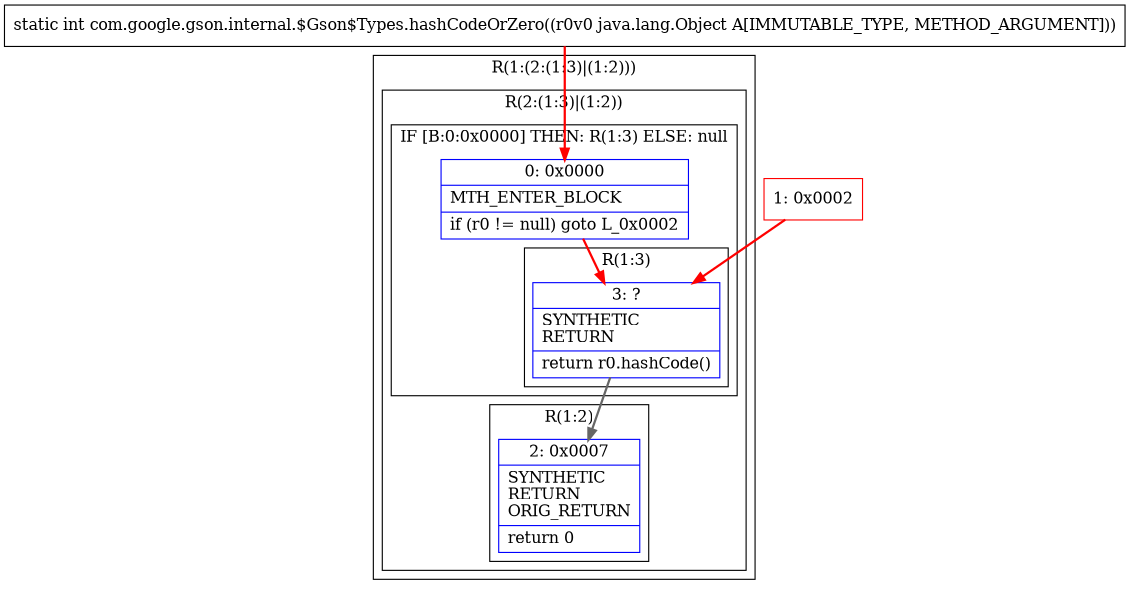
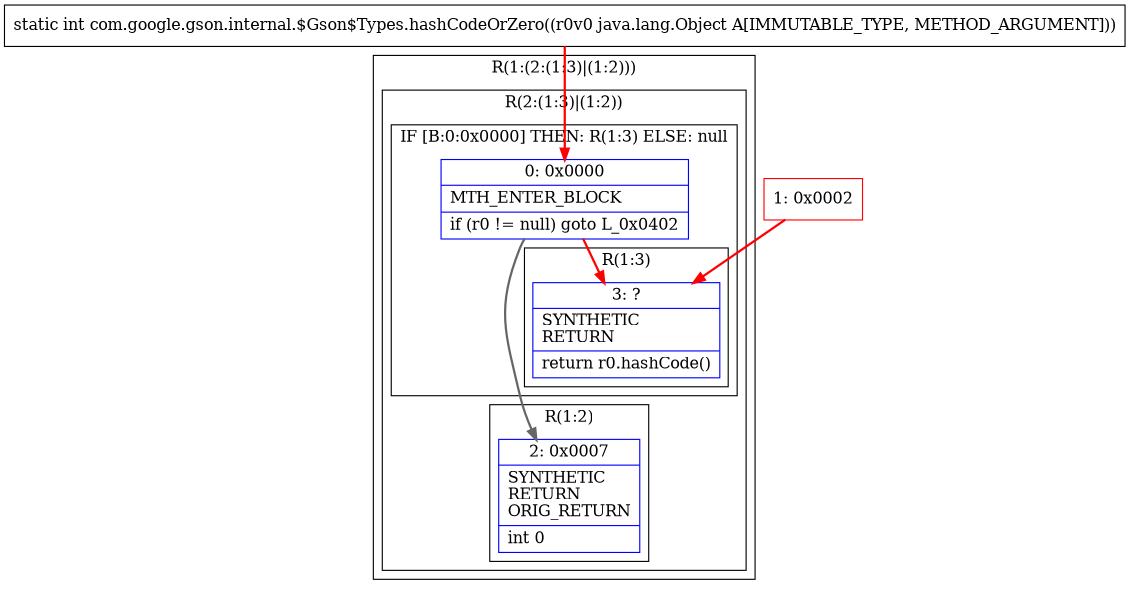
node "0: 0x0000": text "if (r0 != null) goto L_0x0002" -> "if (r0 != null) goto L_0x0402"
edge "3: ?" -> "2: 0x0007": now "0: 0x0000" -> "2: 0x0007"
node "2: 0x0007": text "return 0" -> "int 0"
